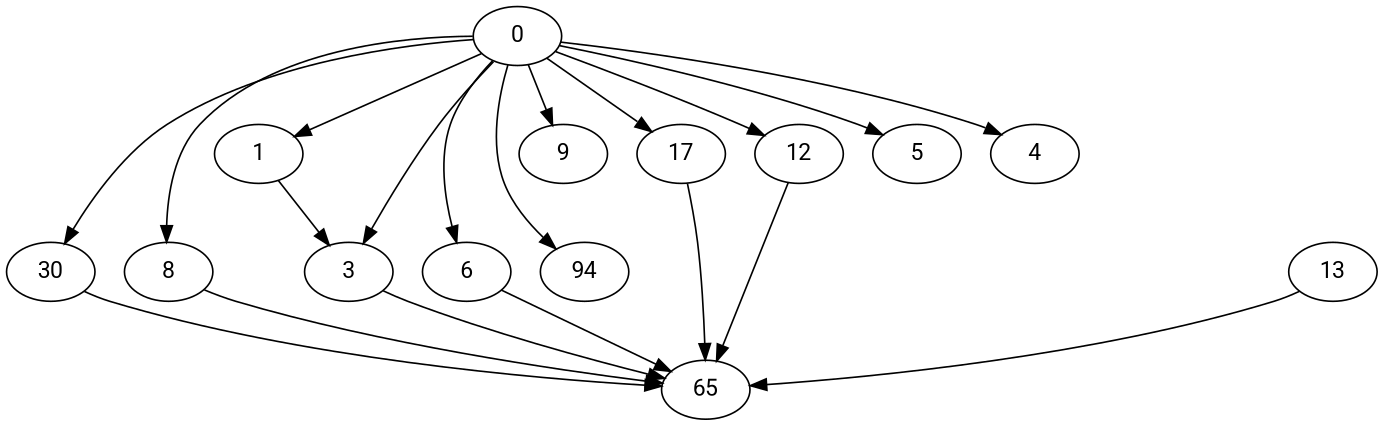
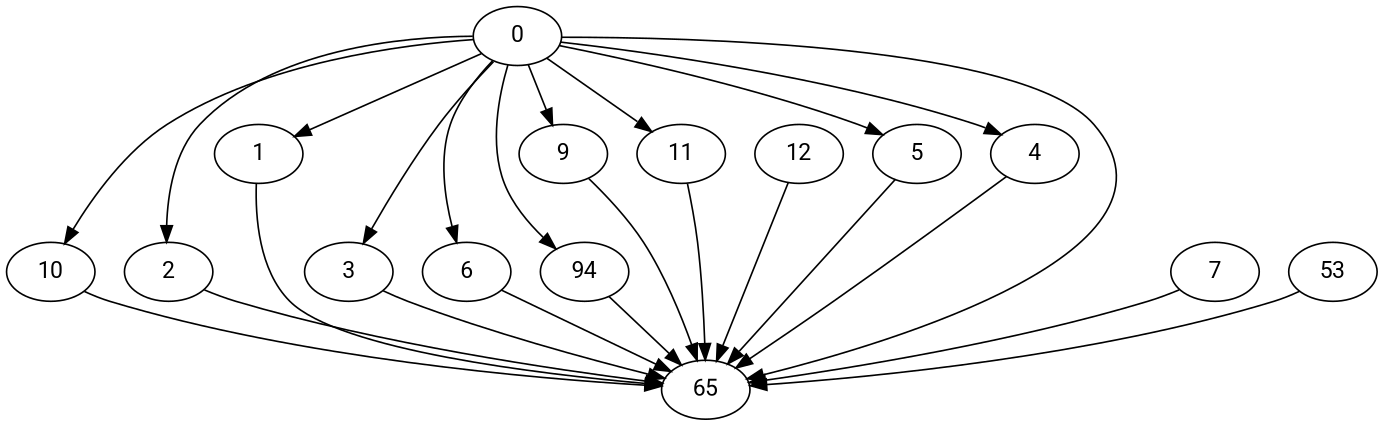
edge "0" -> "12": now "0" -> "65"
node "17": label "17" -> "11"
edge "1" -> "3": now "1" -> "65"
edge "9" -> "65": added
edge "5" -> "65": added
edge "4" -> "65": added
node "30": label "30" -> "10"
node "8": label "8" -> "2"
node "7": added
node "13": label "13" -> "53"
edge "94" -> "65": added
